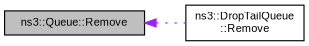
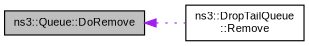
node "ns3::Queue::Remove": label "ns3::Queue::Remove" -> "ns3::Queue::DoRemove"
